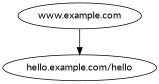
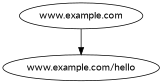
node "hello.example.com/hello": label "hello.example.com/hello" -> "www.example.com/hello"
